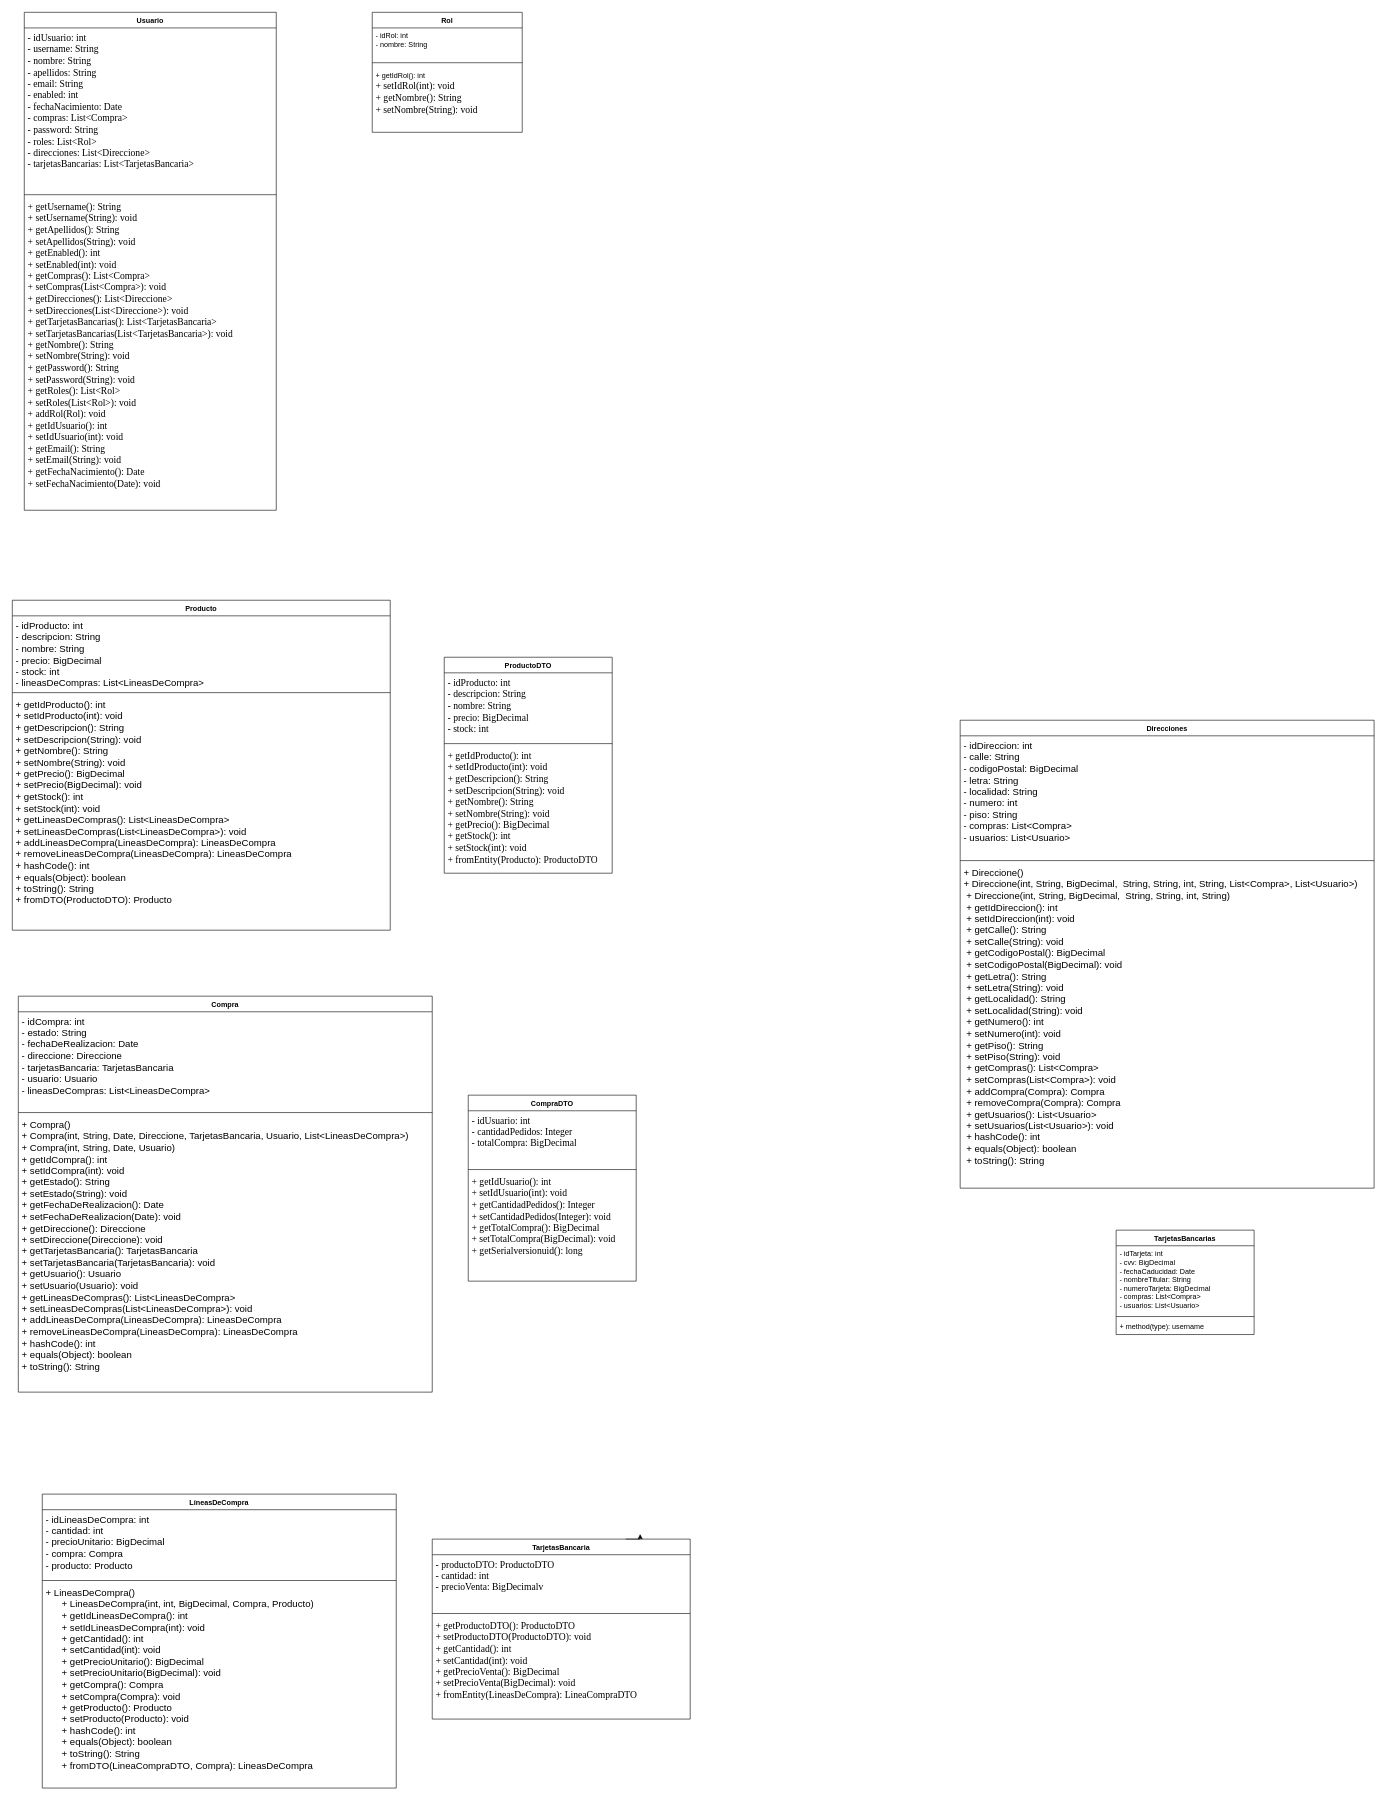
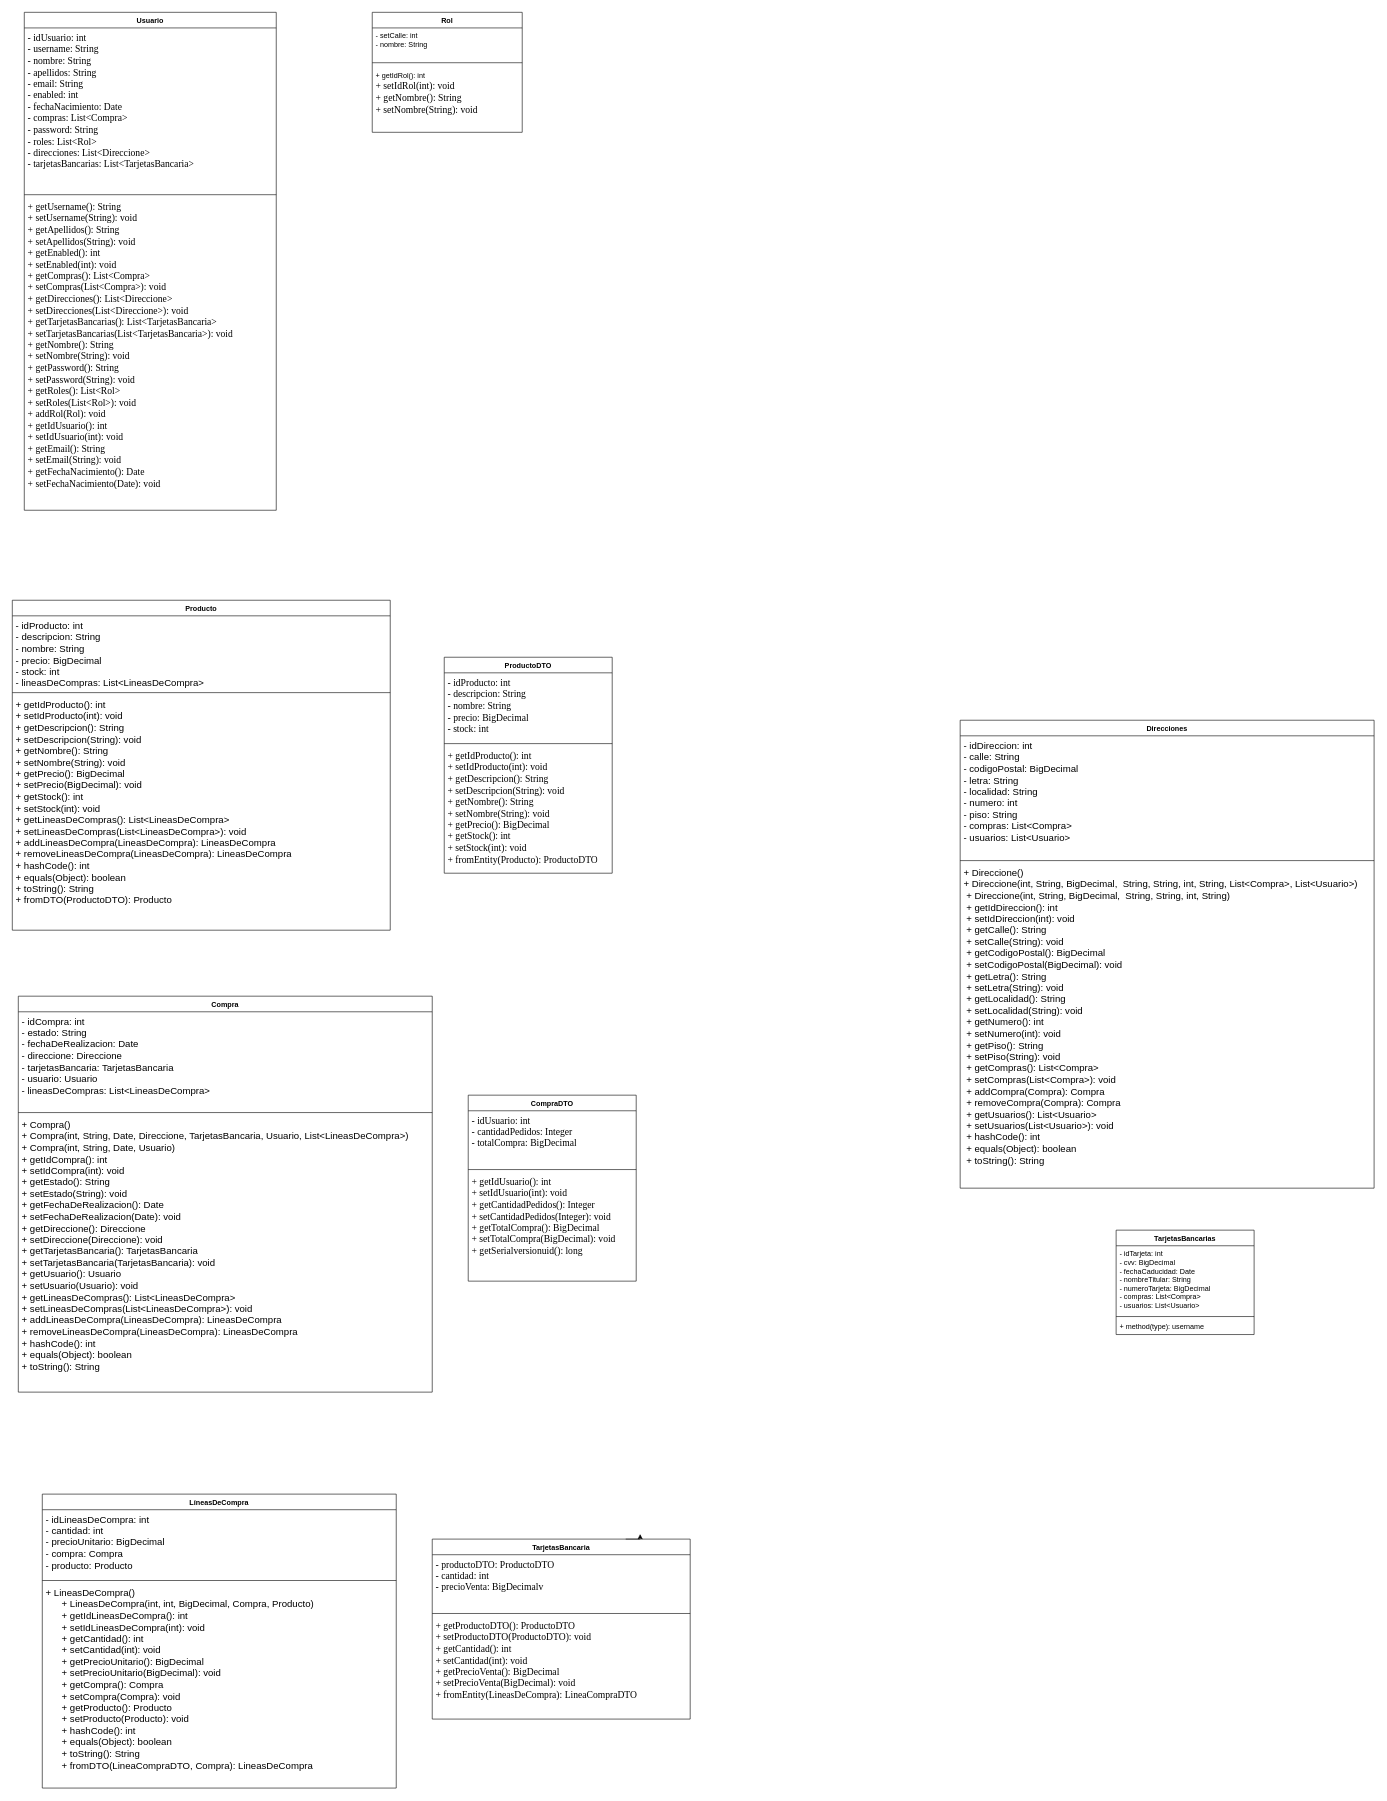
node "- idRol: int - nombre: String": label "- idRol: int - nombre: String" -> "- setCalle: int - nombre: String"
